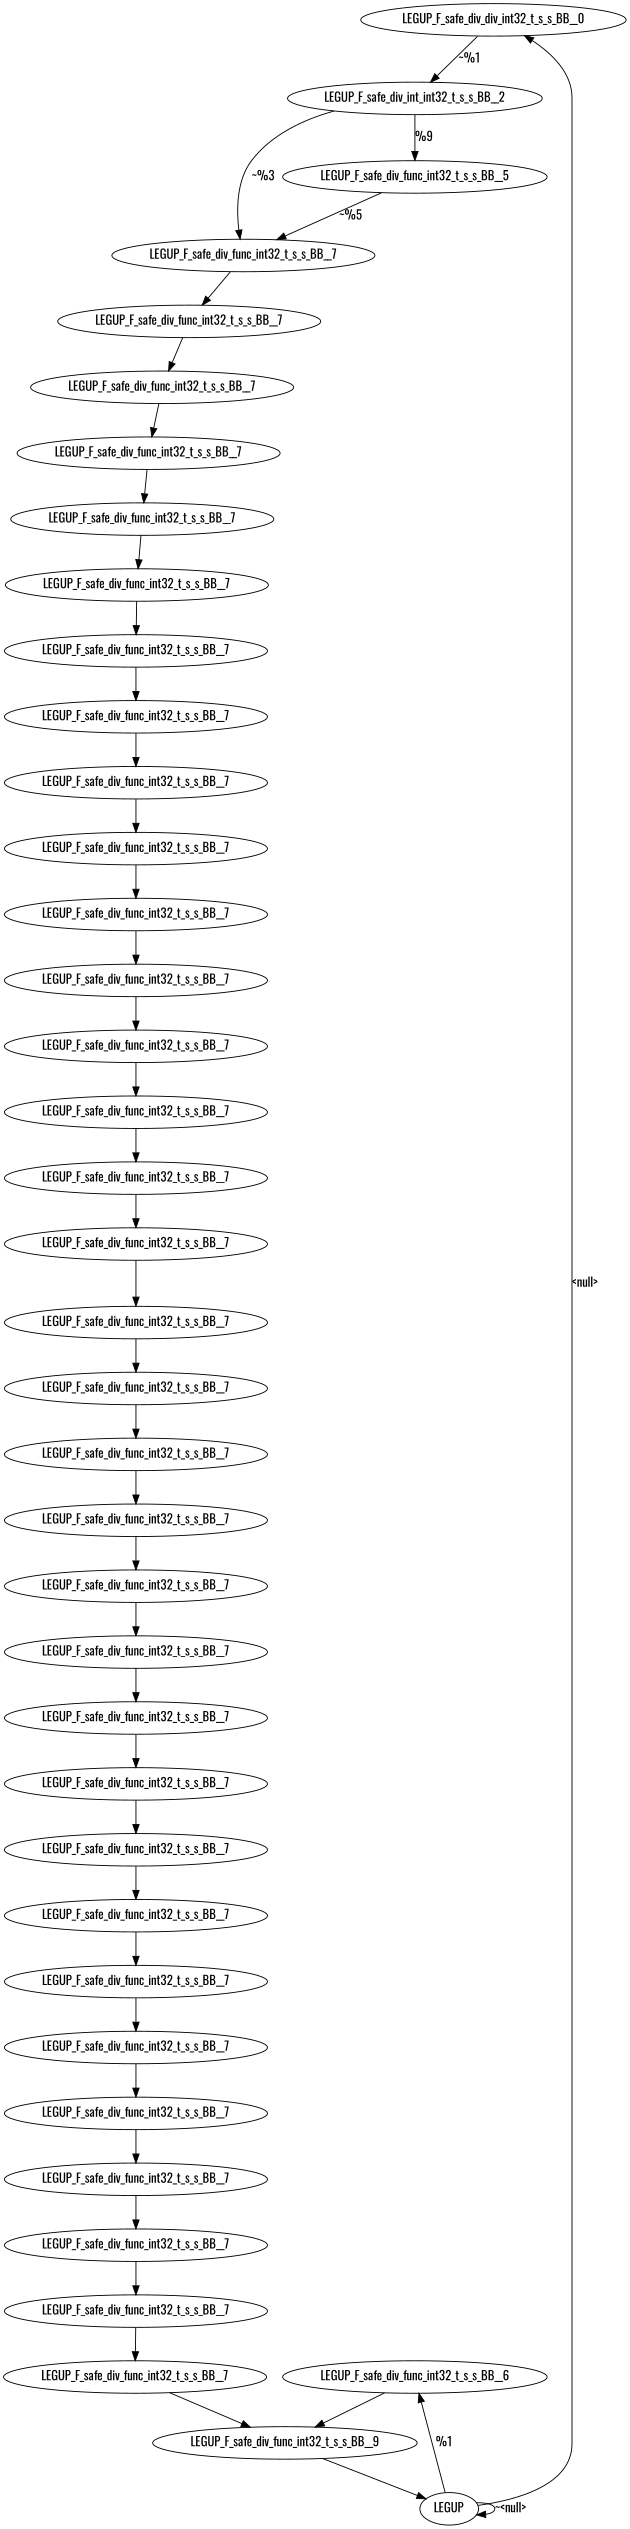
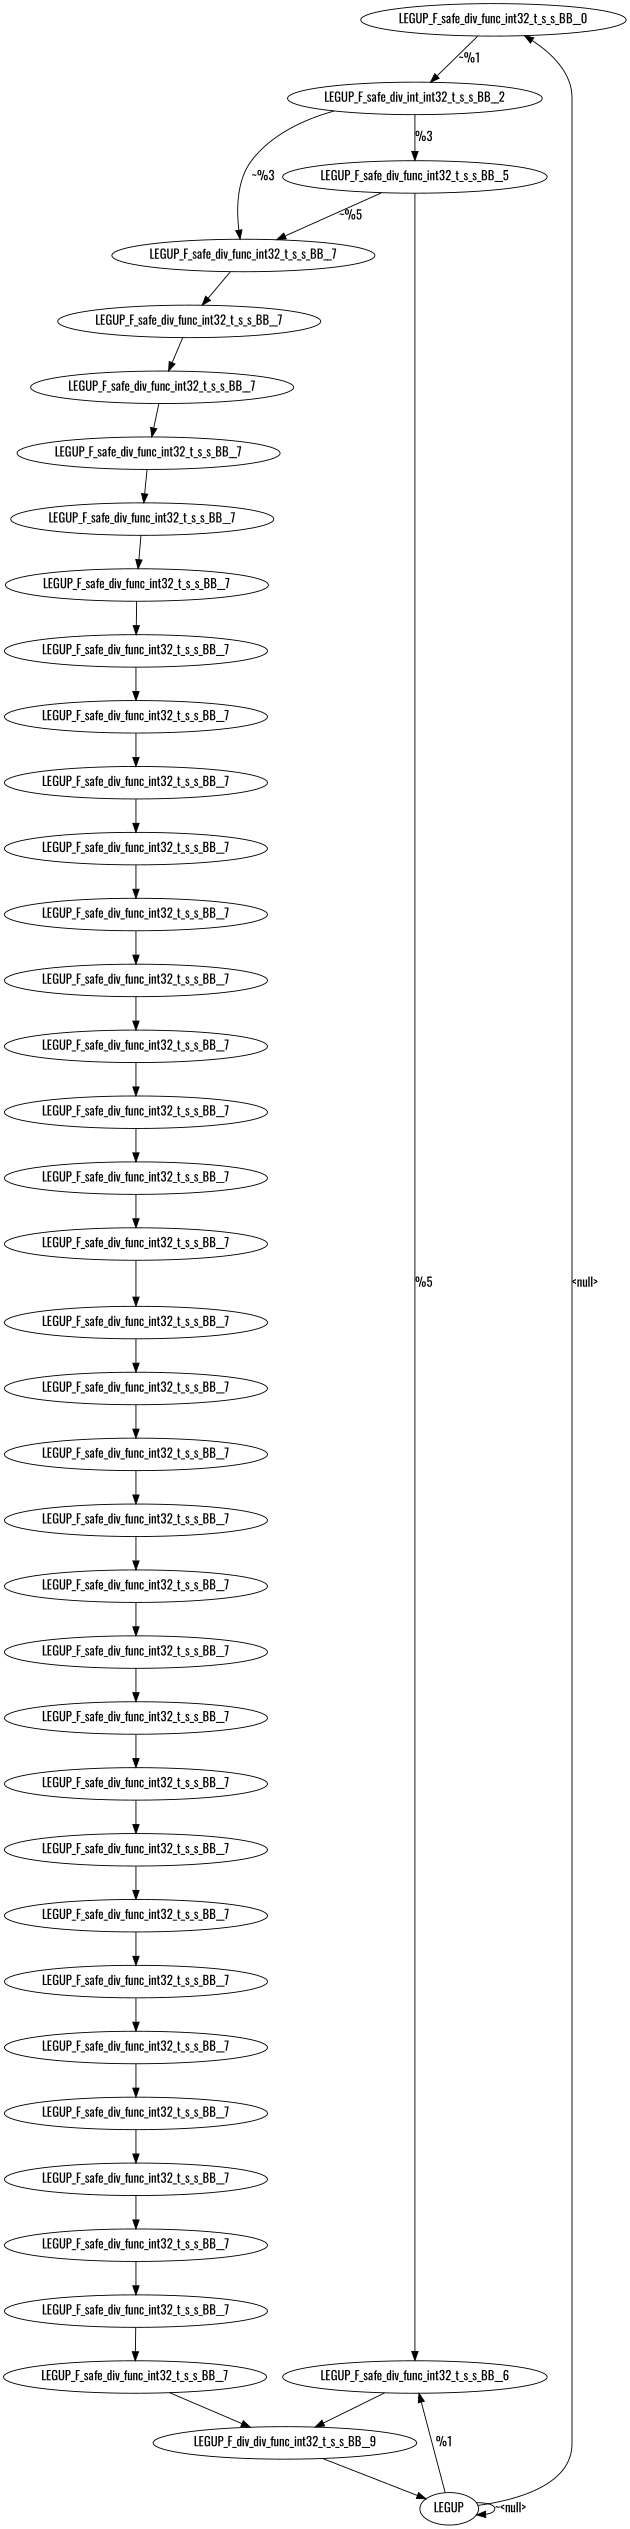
node "LEGUP_F_safe_div_div_int32_t_s_s_BB__0": label "LEGUP_F_safe_div_div_int32_t_s_s_BB__0" -> "LEGUP_F_safe_div_func_int32_t_s_s_BB__0"
edge "LEGUP_F_safe_div_int_int32_t_s_s_BB__2" -> "LEGUP_F_safe_div_func_int32_t_s_s_BB__5": label "%9" -> "%3"
edge "LEGUP_F_safe_div_func_int32_t_s_s_BB__5" -> "LEGUP_F_safe_div_func_int32_t_s_s_BB__6": added, label "%5"
node "LEGUP_F_safe_div_func_int32_t_s_s_BB__9": label "LEGUP_F_safe_div_func_int32_t_s_s_BB__9" -> "LEGUP_F_div_div_func_int32_t_s_s_BB__9"
